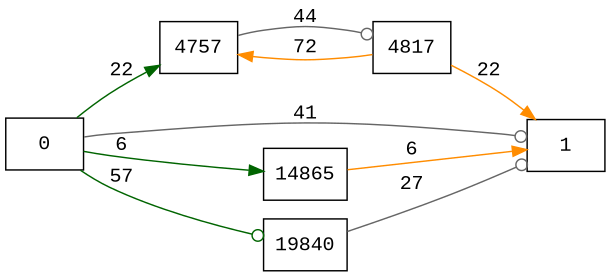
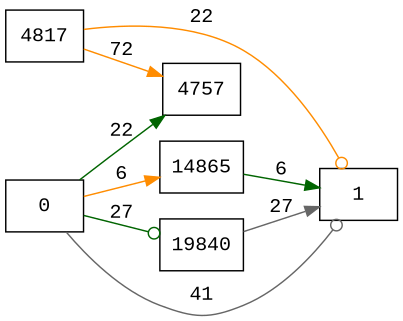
edge "4757" -> "4817": removed, label "44"
edge "4817" -> "1": arrowhead normal -> odot
edge "14865" -> "1": color darkorange -> darkgreen
edge "0" -> "14865": color darkgreen -> darkorange
edge "0" -> "19840": label "57" -> "27"
edge "19840" -> "1": arrowhead odot -> normal
